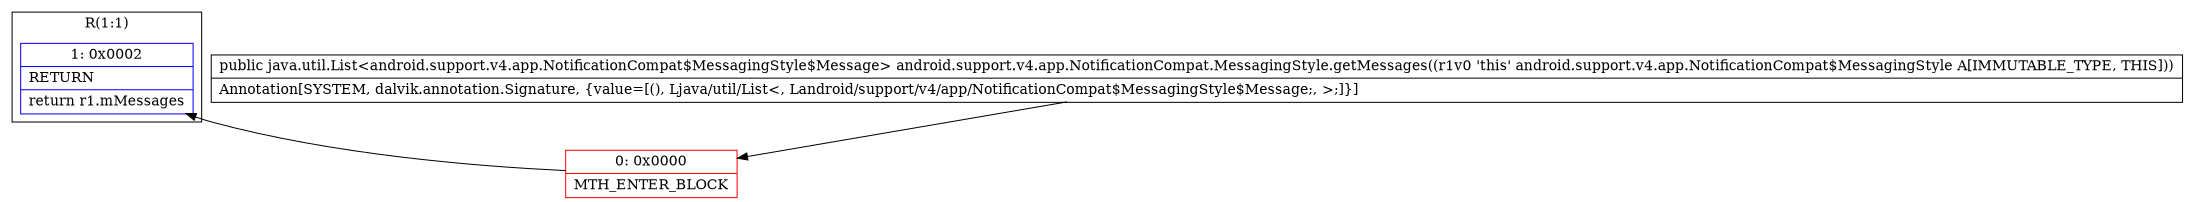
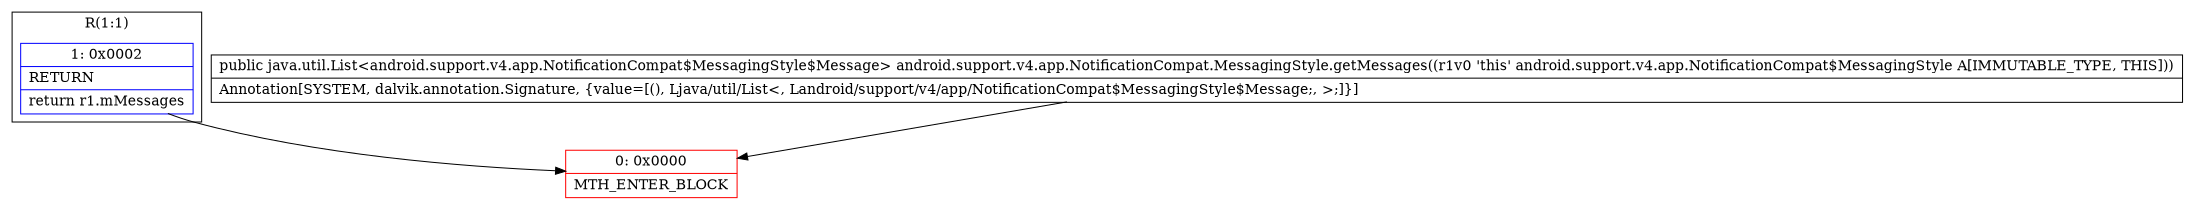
edge "0: 0x0000" -> "1: 0x0002": reversed
